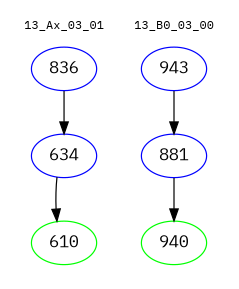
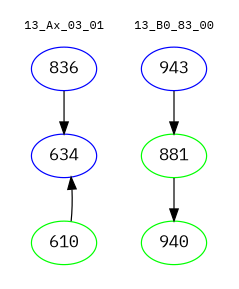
cluster "13_B0_03_00": label "13_B0_03_00" -> "13_B0_83_00"
node "881": color blue -> green
edge "634" -> "610": reversed
